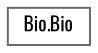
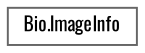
node "Bio.Bio": label "Bio.Bio" -> "Bio.ImageInfo"
